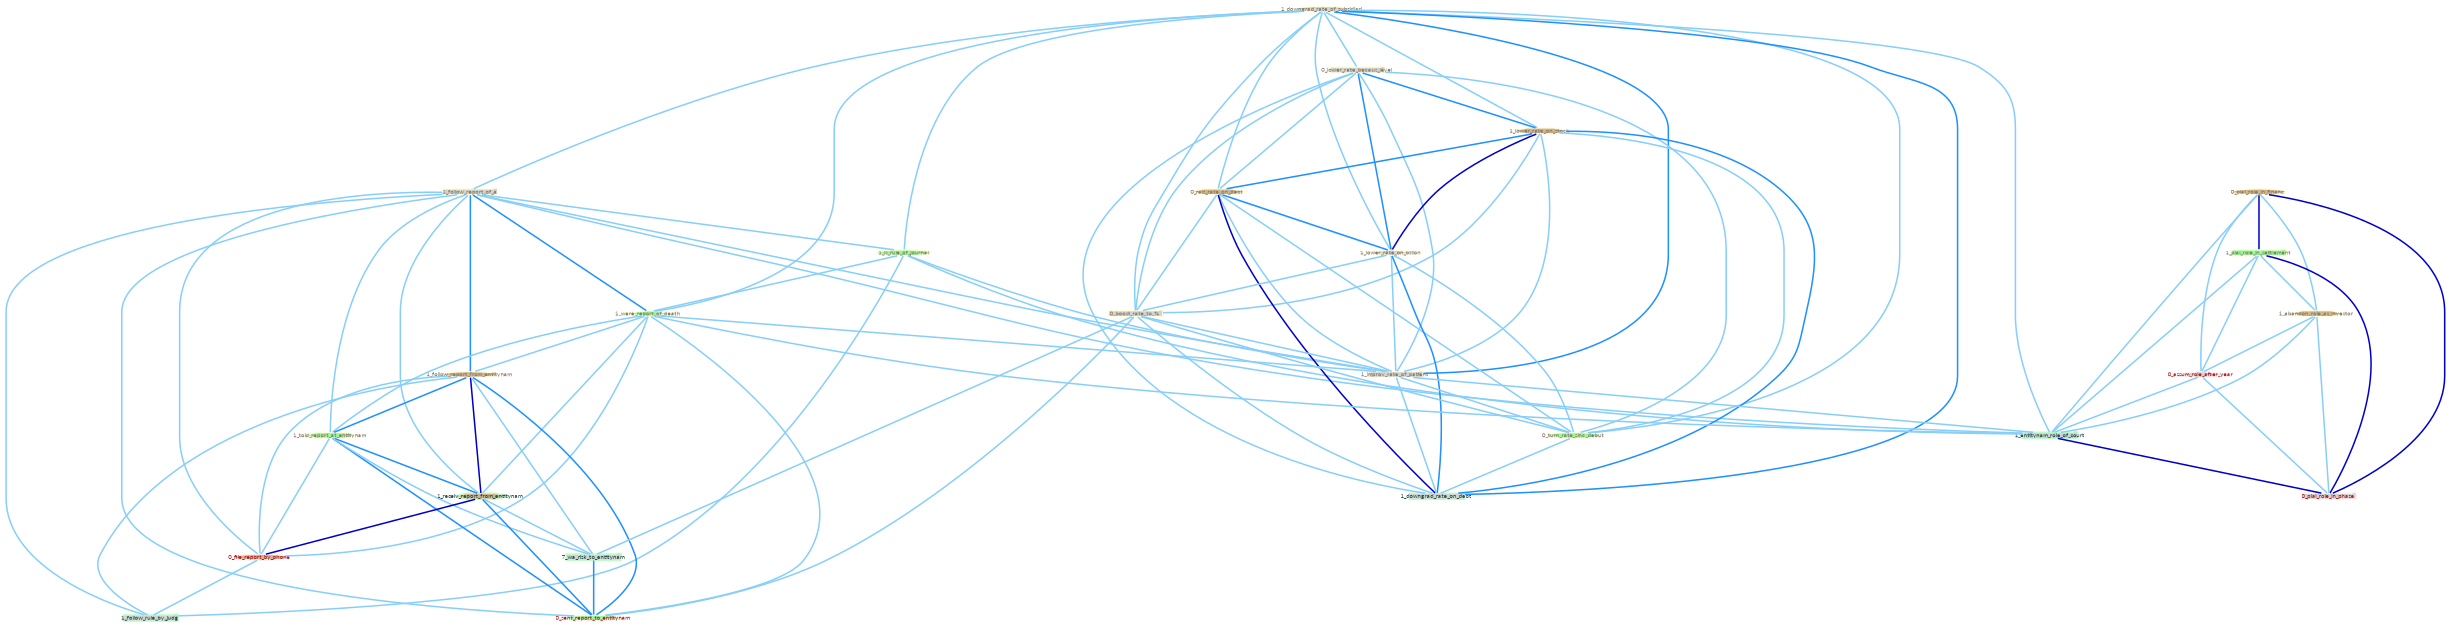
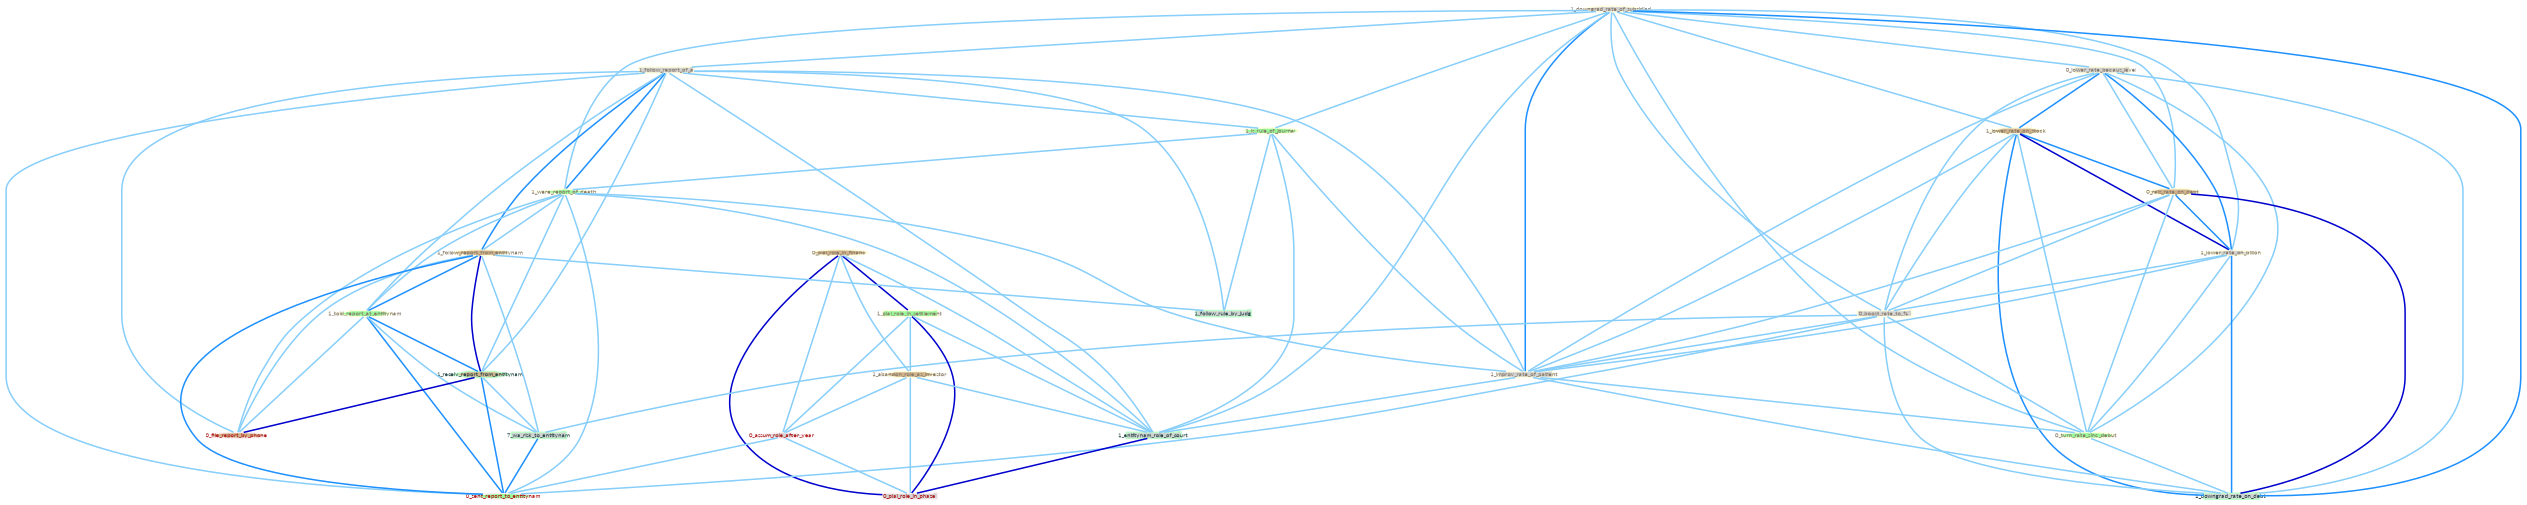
edge "0_assum_role_after_year" -- "1_entitynam_role_of_court": now "0_assum_role_after_year" -- "0_sent_report_to_entitynam"
edge "0_file_report_by_phone" -- "1_follow_rule_by_judg": removed
